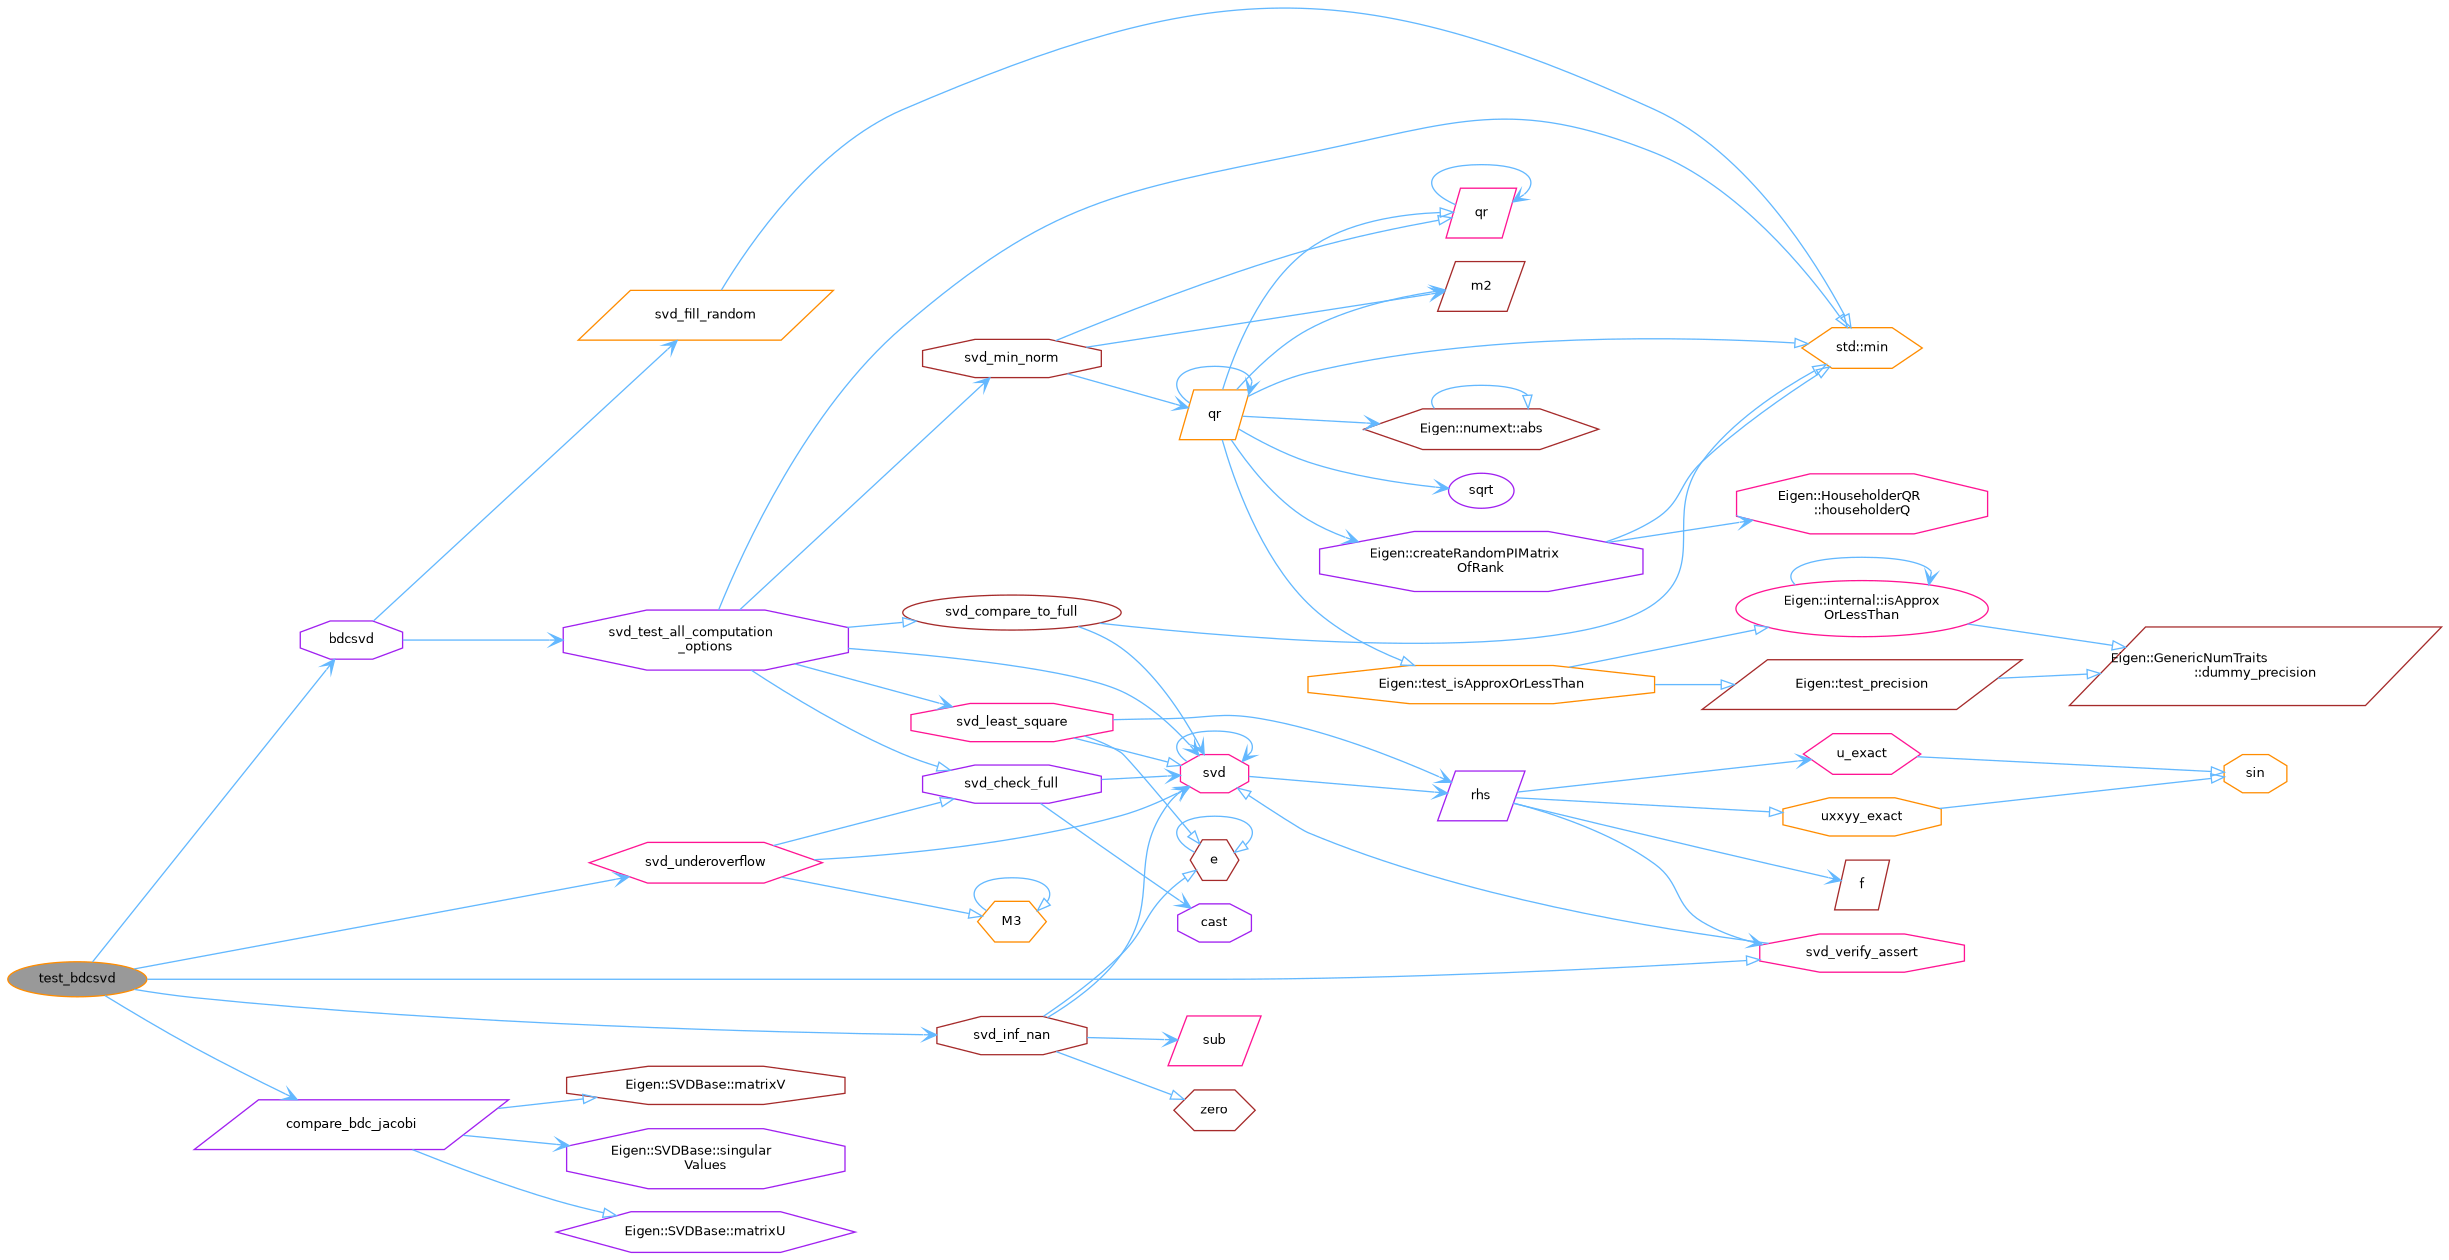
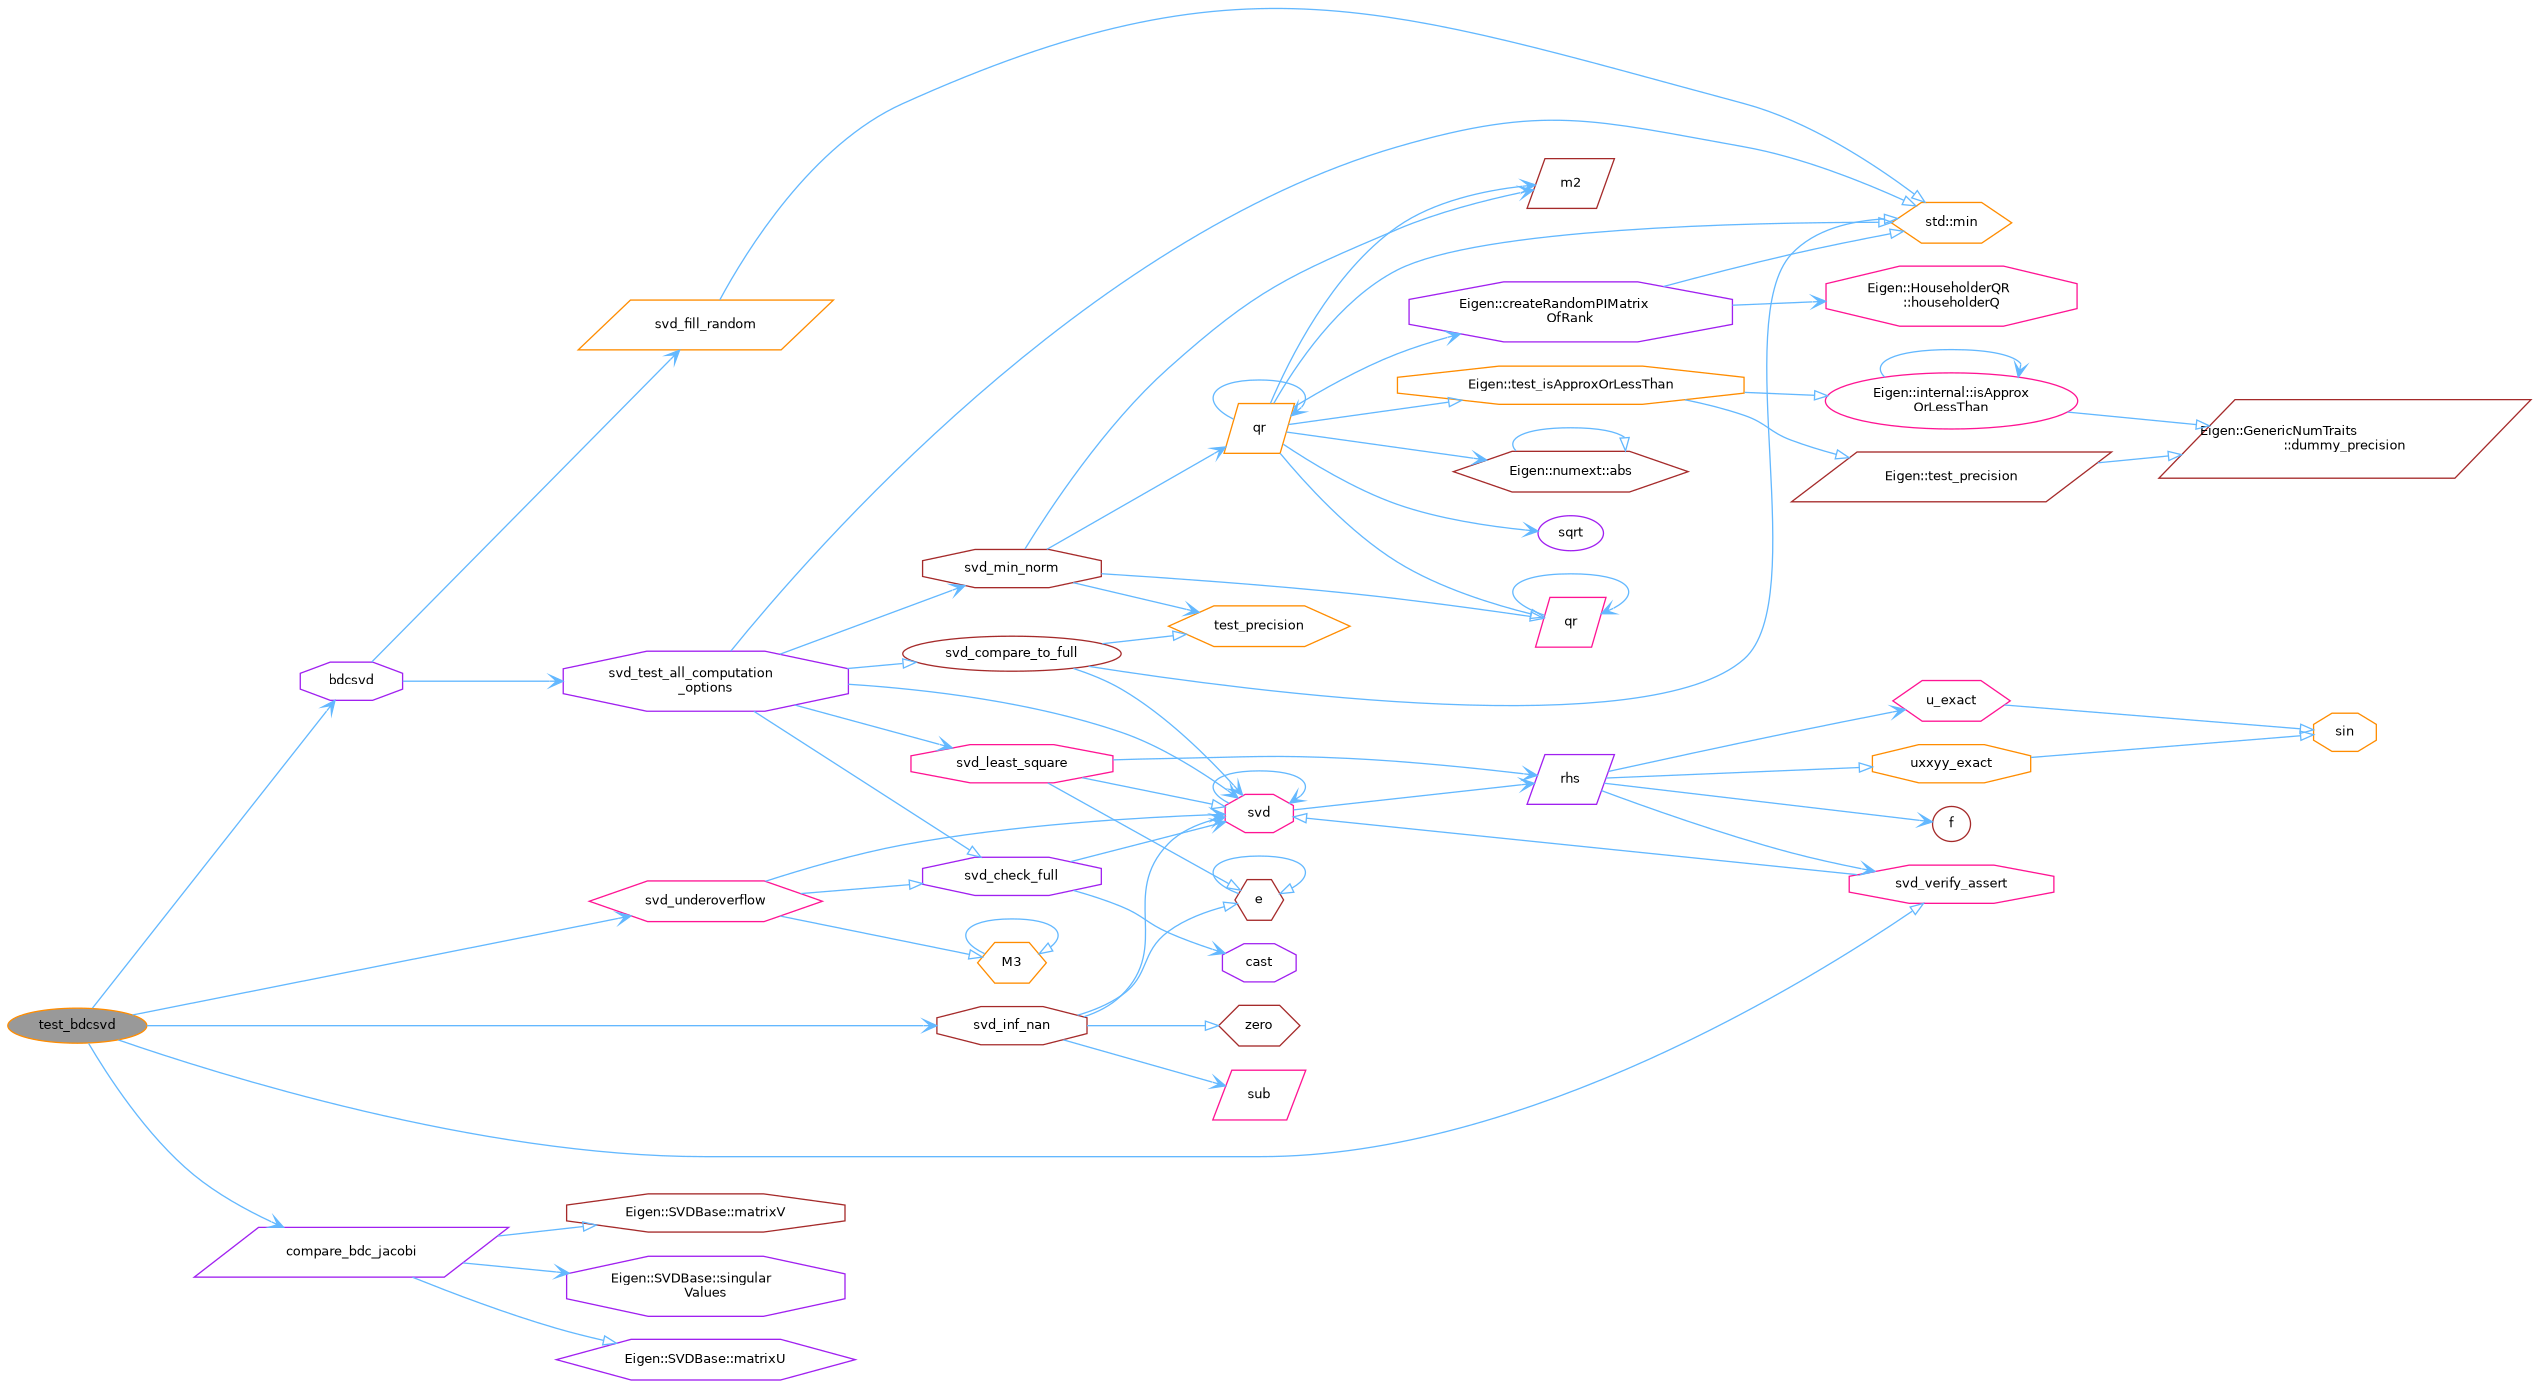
node "test_precision": added
node "f": shape parallelogram -> ellipse
